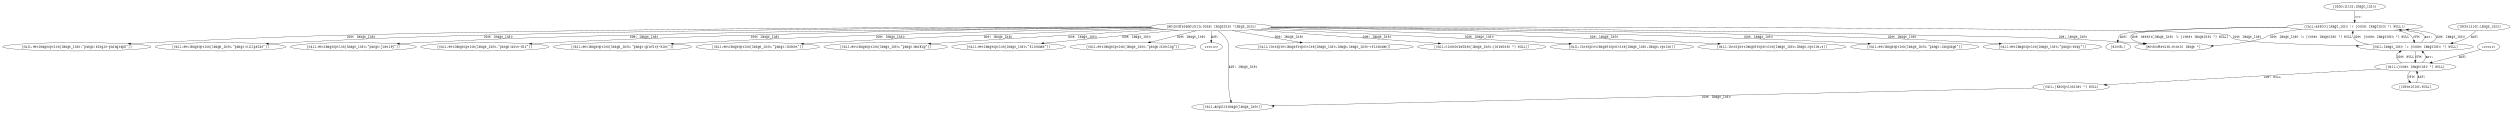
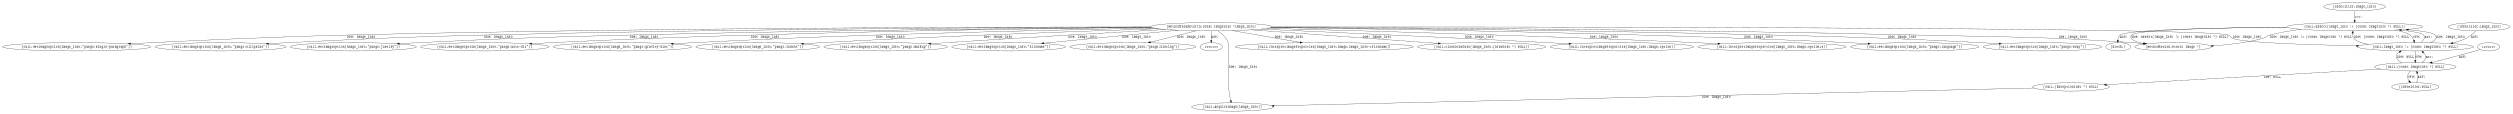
edge "(MethodParameterIn,const ImageInfo *image_info)" -> "(Call,AcquireImage(image_info))": label "AST: image_info" -> "DDG: image_info"
